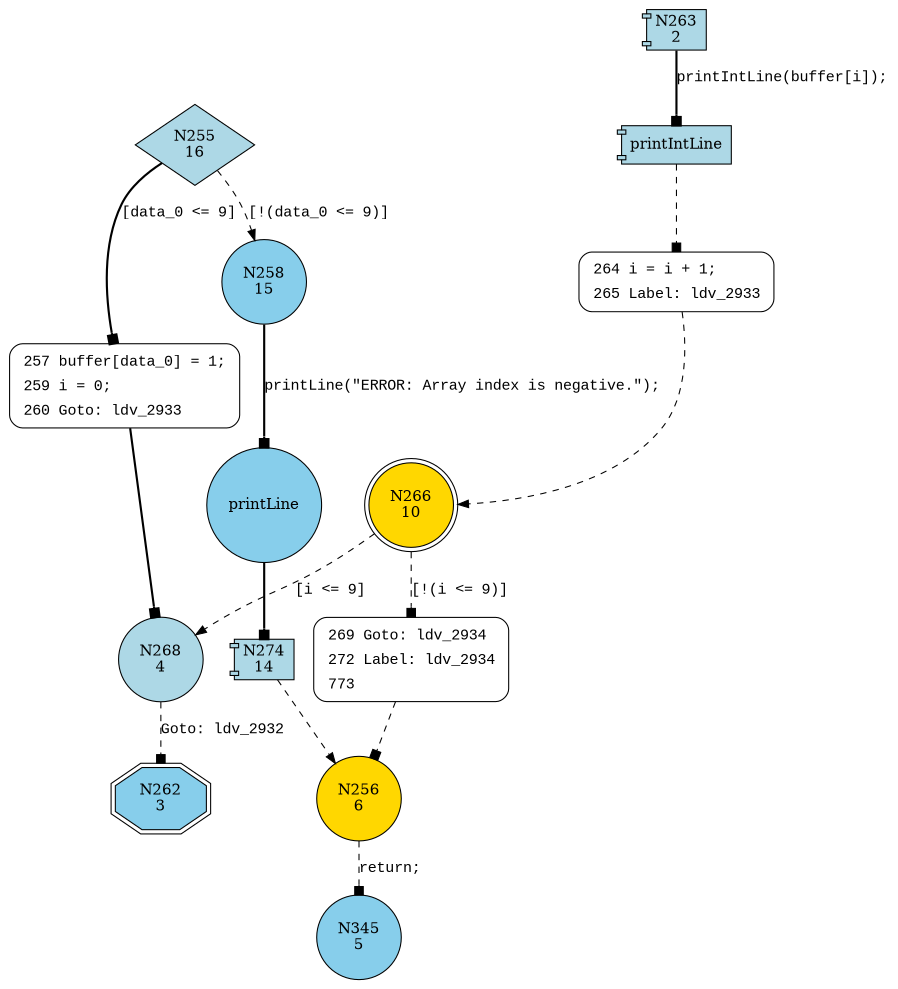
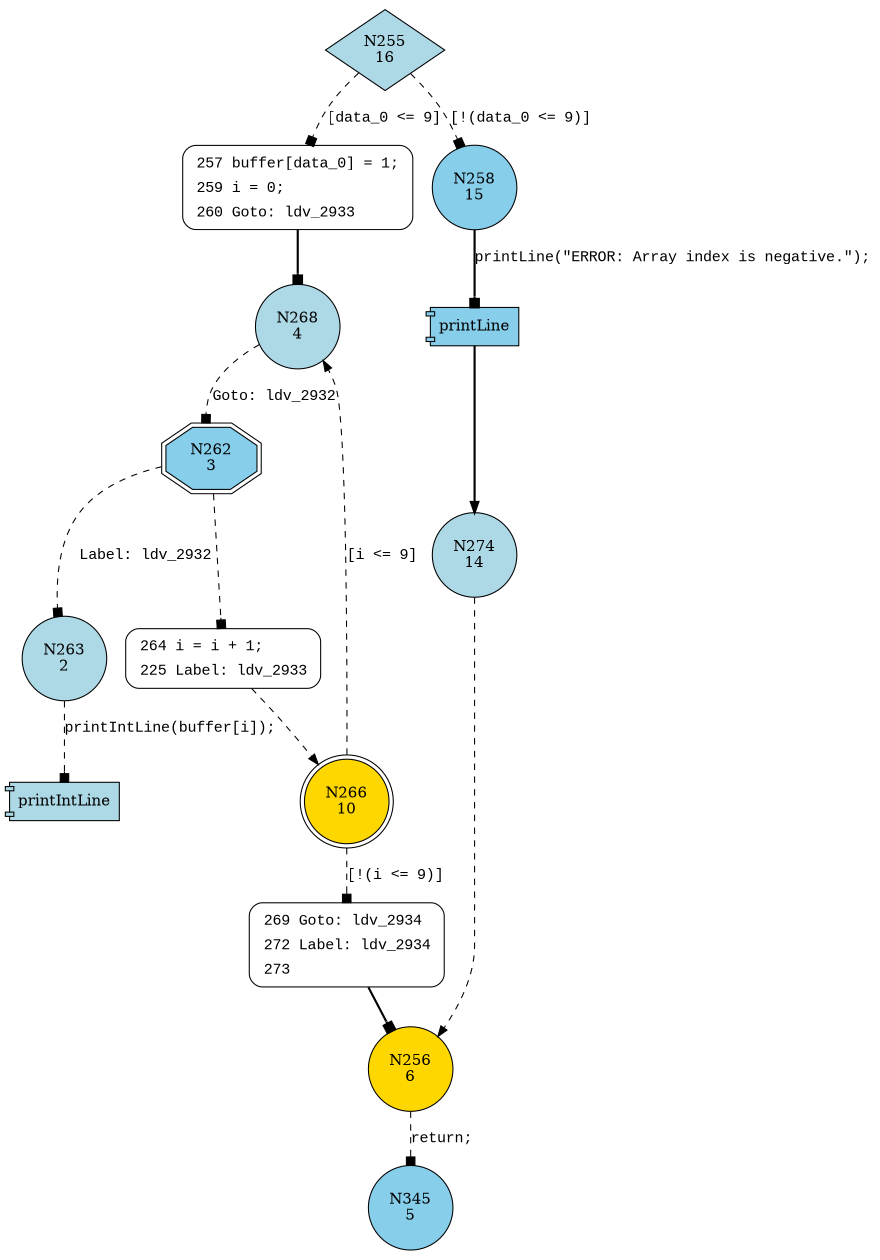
node "N263 2": shape component -> circle
edge "N263 2" -> "printIntLine": style bold -> dashed
edge "N255 16" -> "N258 15": arrowhead normal -> box
edge "printIntLine" -> "264": now "N262 3" -> "264"
edge "N255 16" -> "257": style bold -> dashed
node "264": text "265" -> "225"
node "printLine": shape circle -> component
edge "N262 3" -> "N263 2": added, label "Label: ldv_2932"
edge "printLine" -> "N274 14": arrowhead box -> normal
node "N274 14": shape component -> circle
node "269": text "773" -> "273"
edge "269" -> "N256 6": style dashed -> bold
